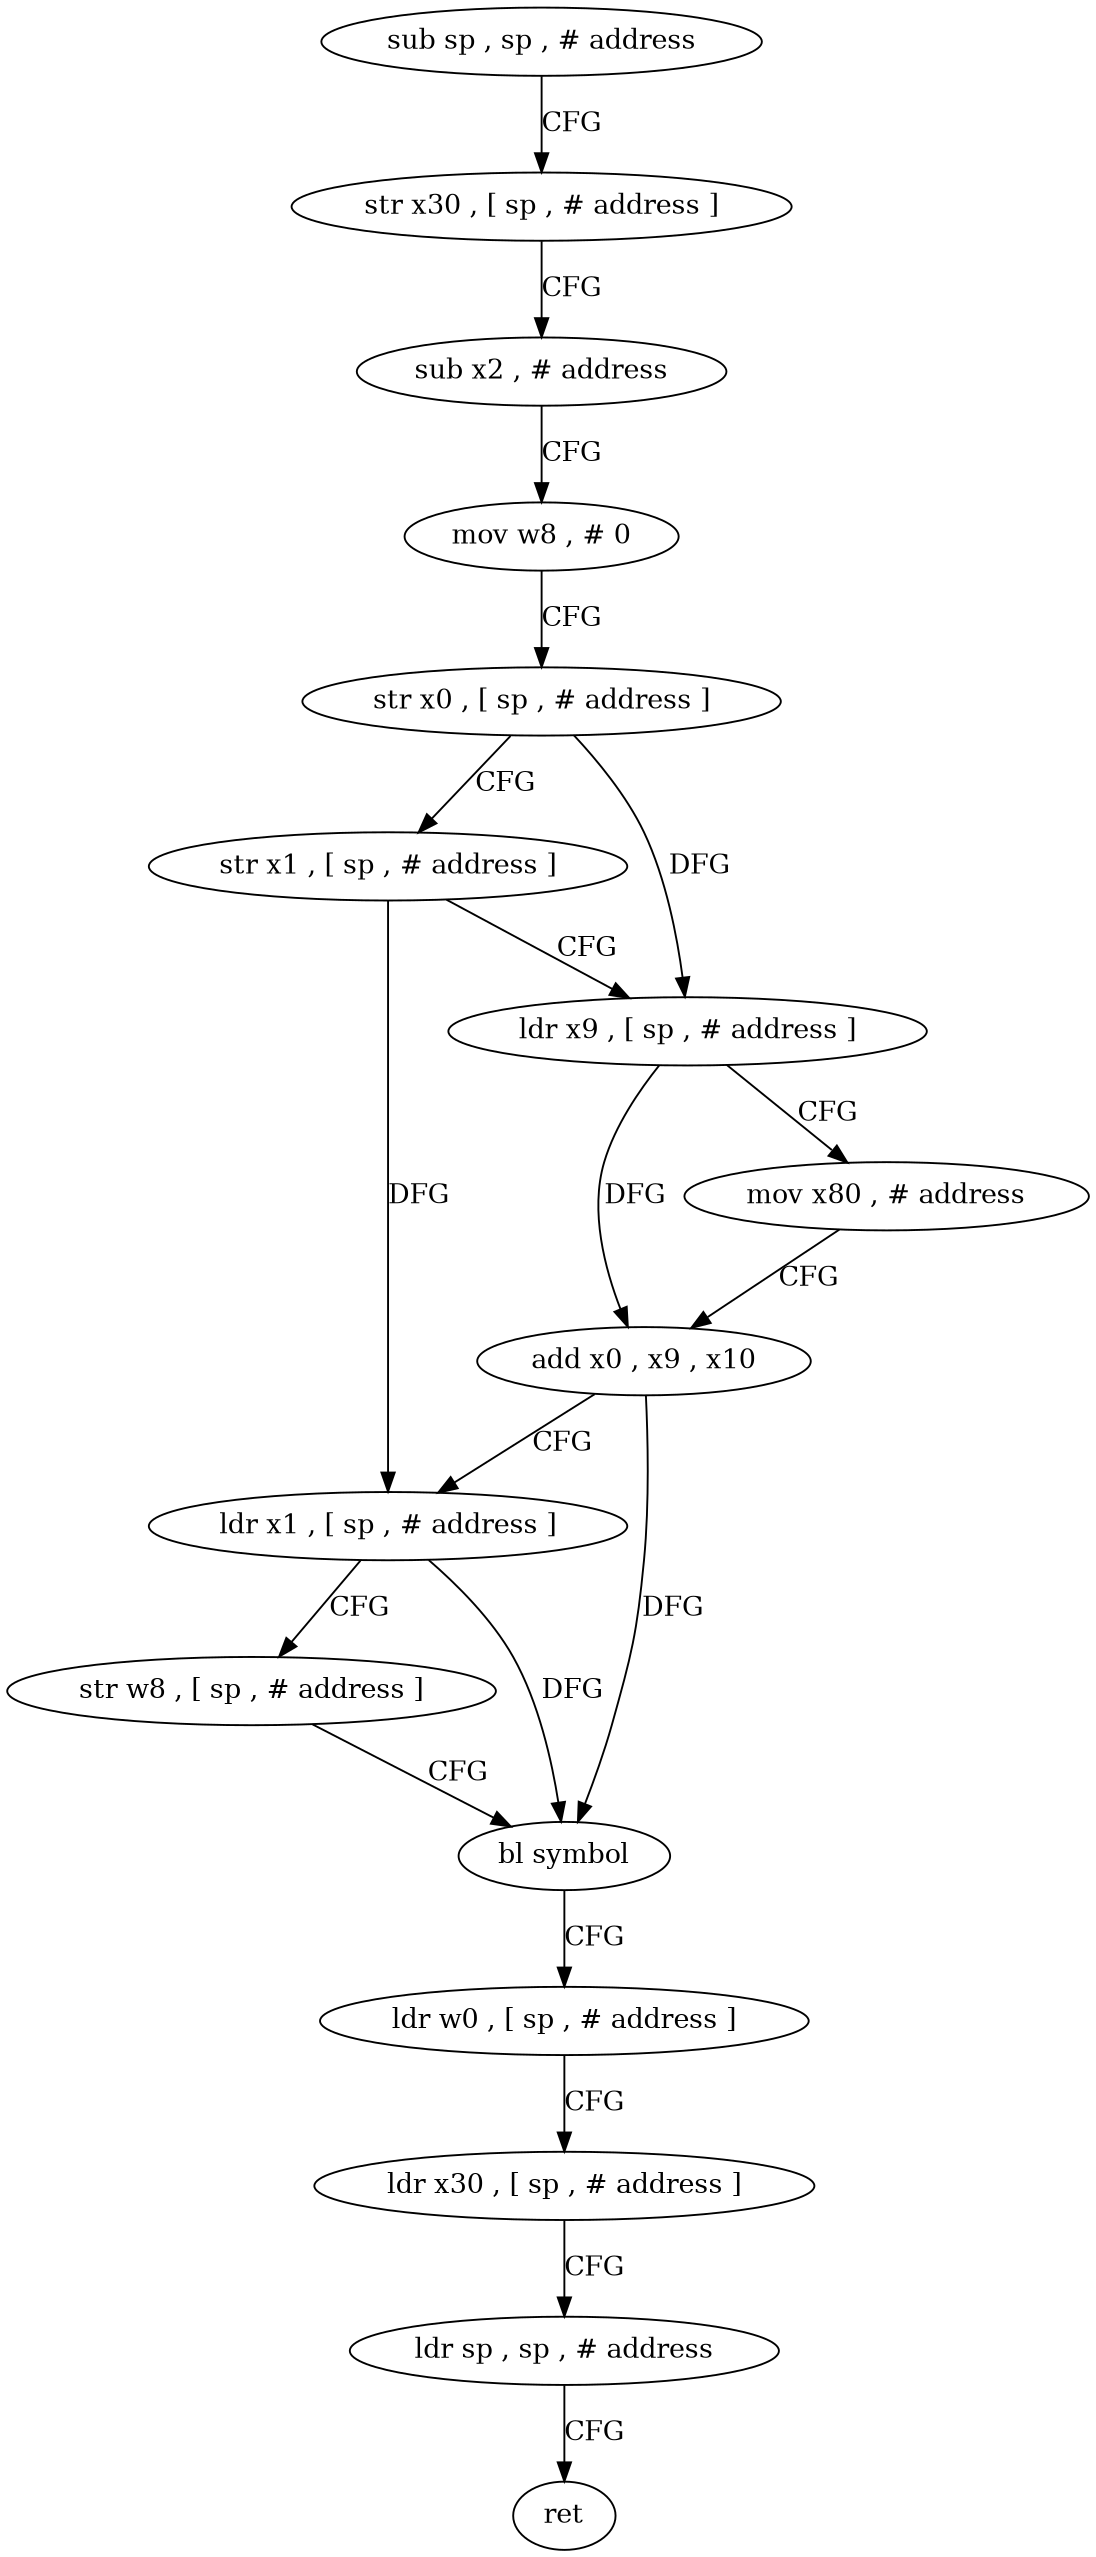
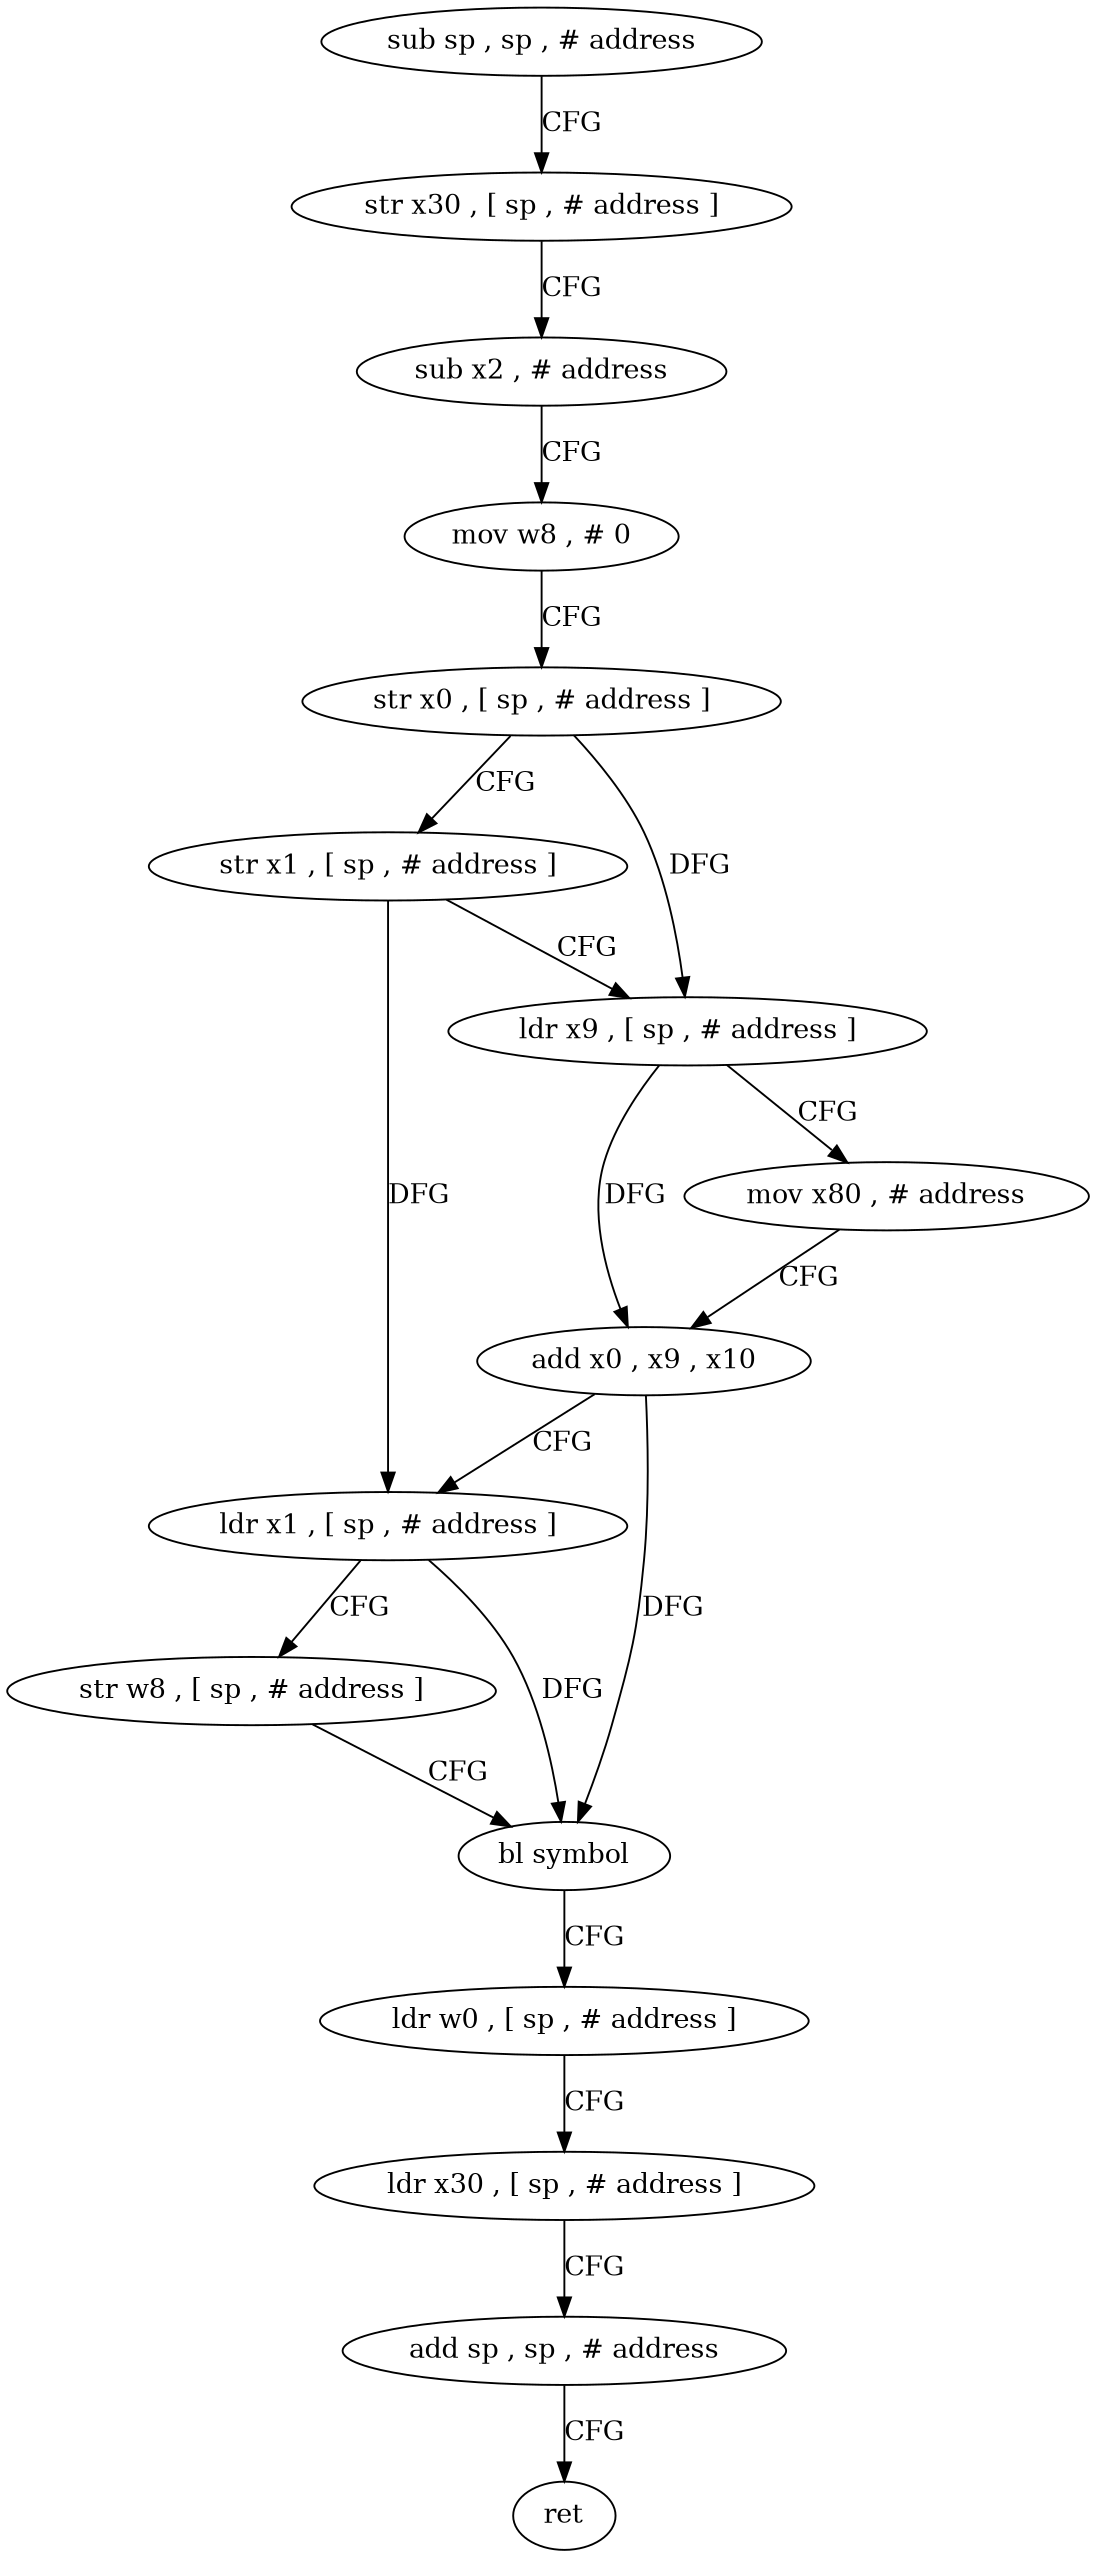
node "ldr sp , sp , # address": label "ldr sp , sp , # address" -> "add sp , sp , # address"
